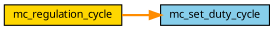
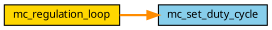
node "mc_regulation_cycle": label "mc_regulation_cycle" -> "mc_regulation_loop"
